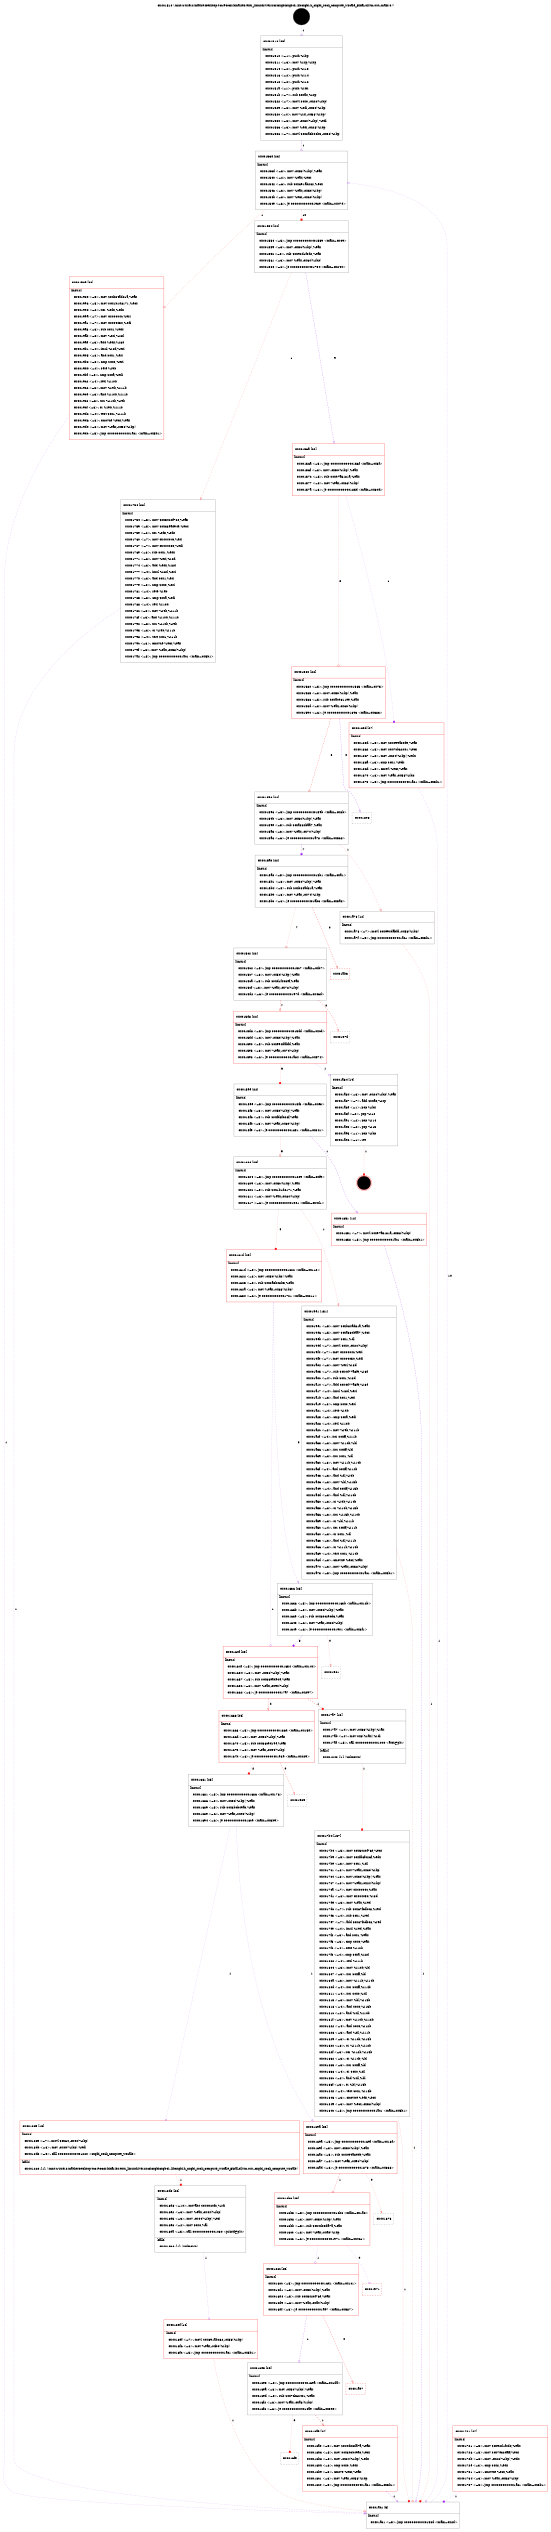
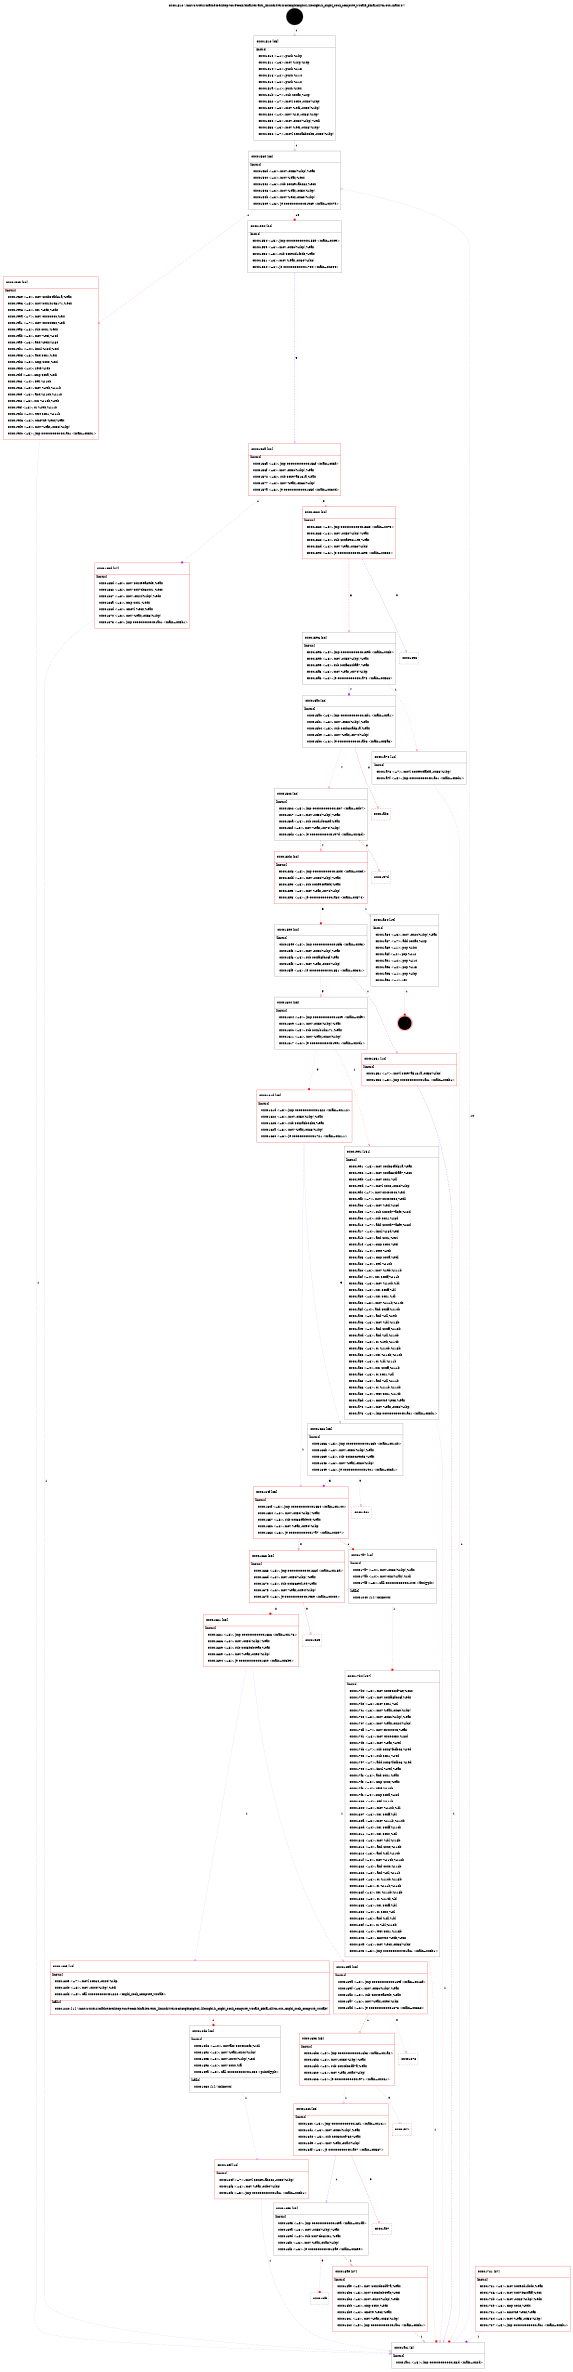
node "0x401754 [83]": removed
node "0x401681 [25]": color gray40 -> red
edge "0x4018ef [18]" -> "0x401ac1 [5]": color red -> purple
